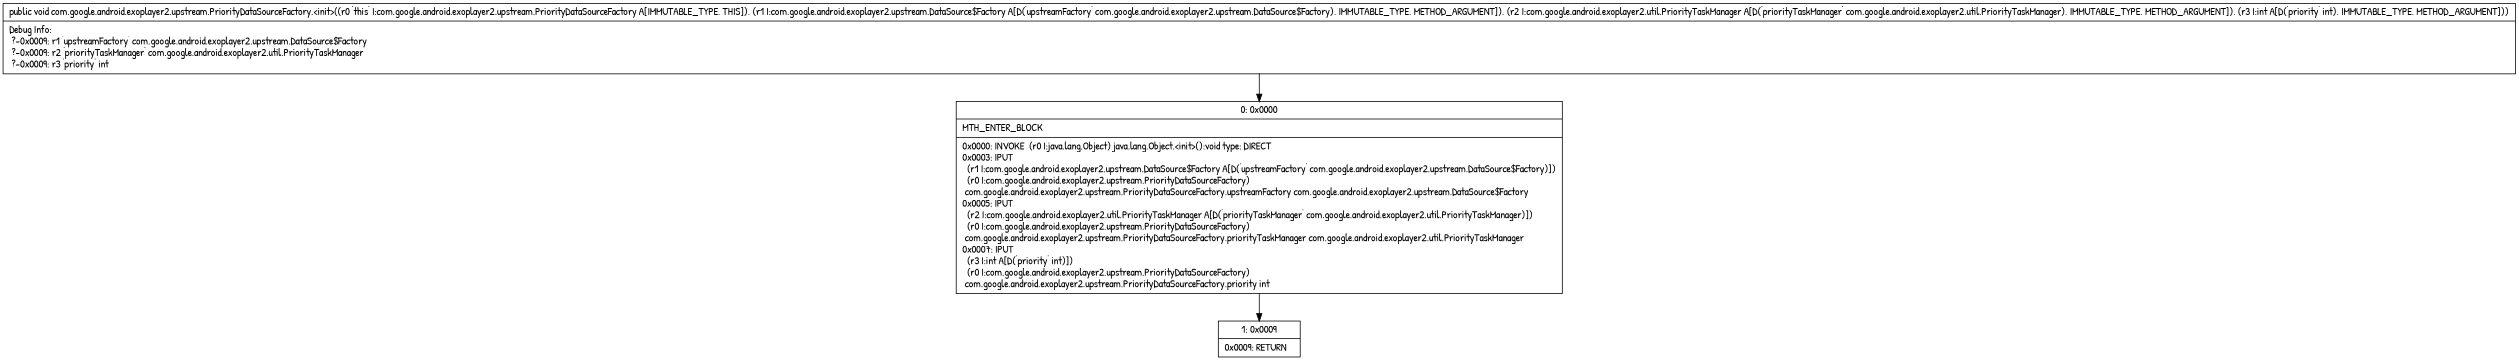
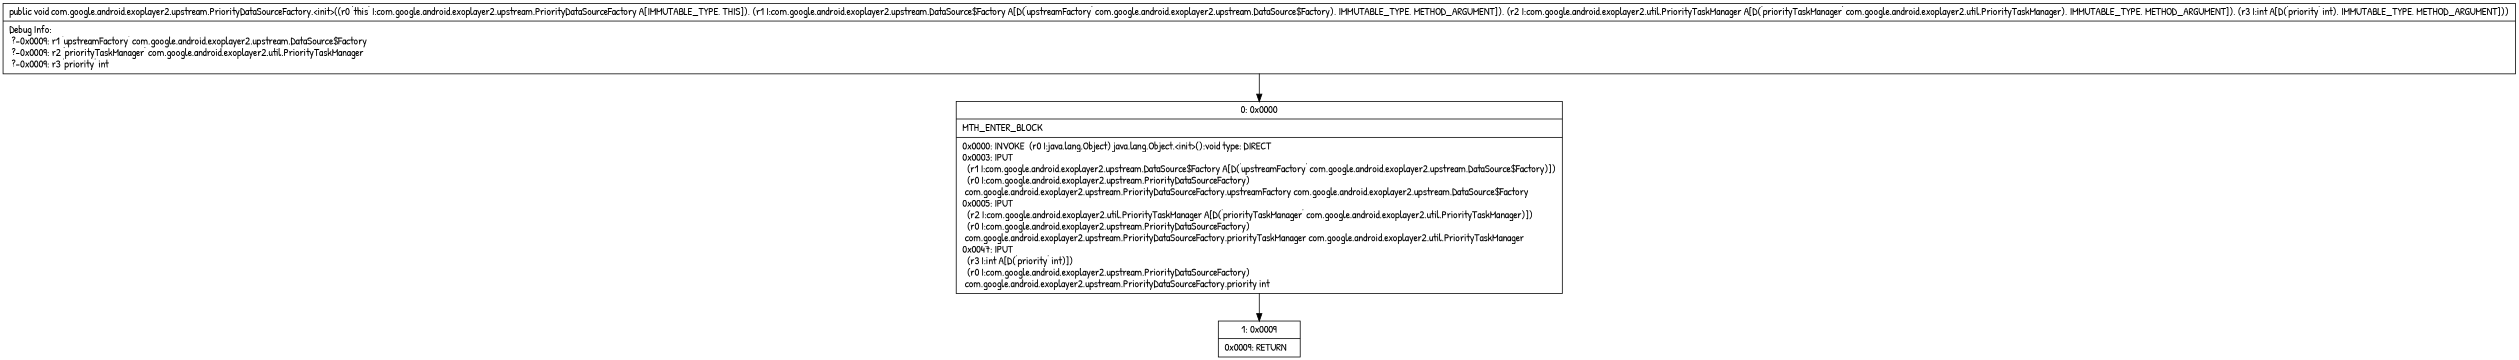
node "0: 0x0000": text "0x0007: IPUT" -> "0x0047: IPUT"
